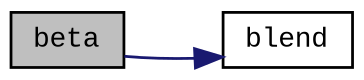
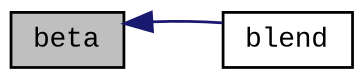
edge "beta" -> "blend": reversed
